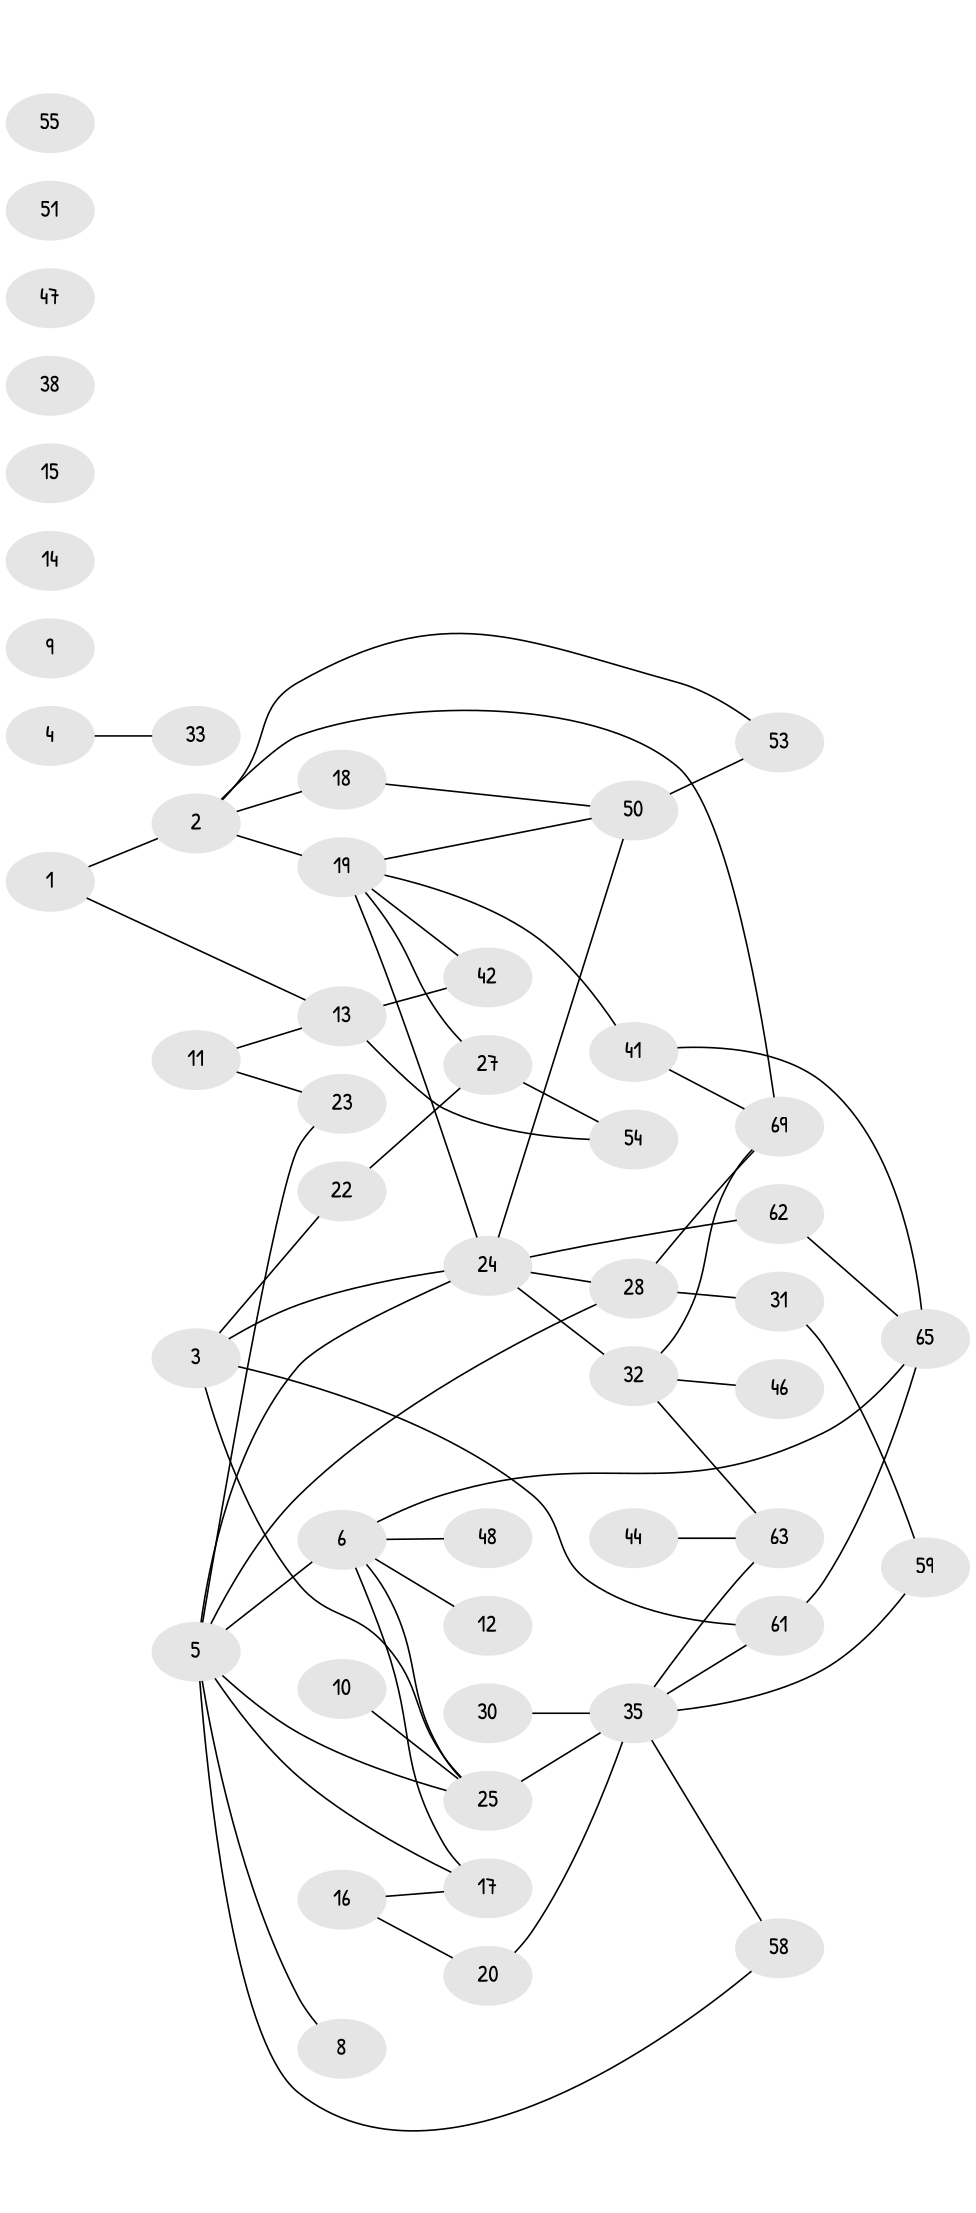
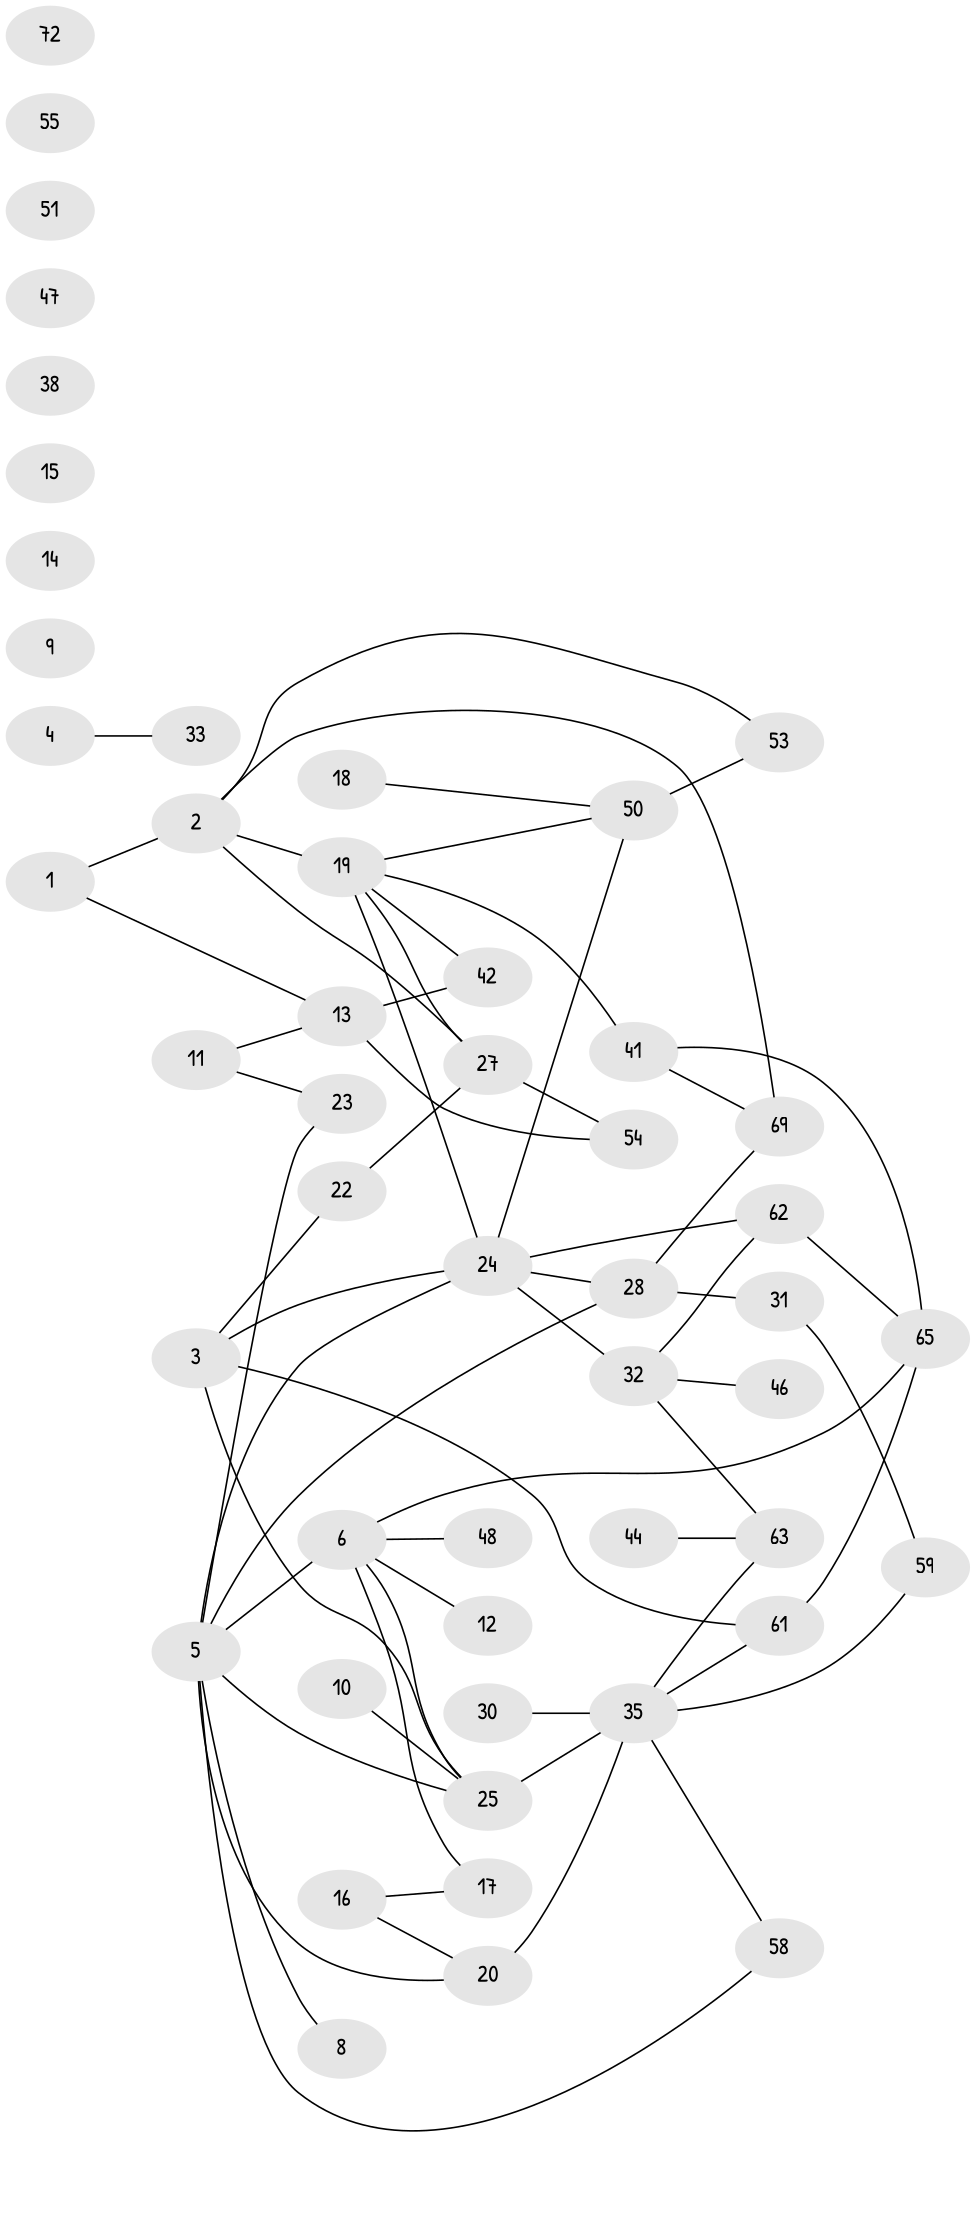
node "72": added
edge "18" -- "2": now "27" -- "2"
edge "69" -- "32": now "62" -- "32"
edge "5" -- "17": now "5" -- "20"
